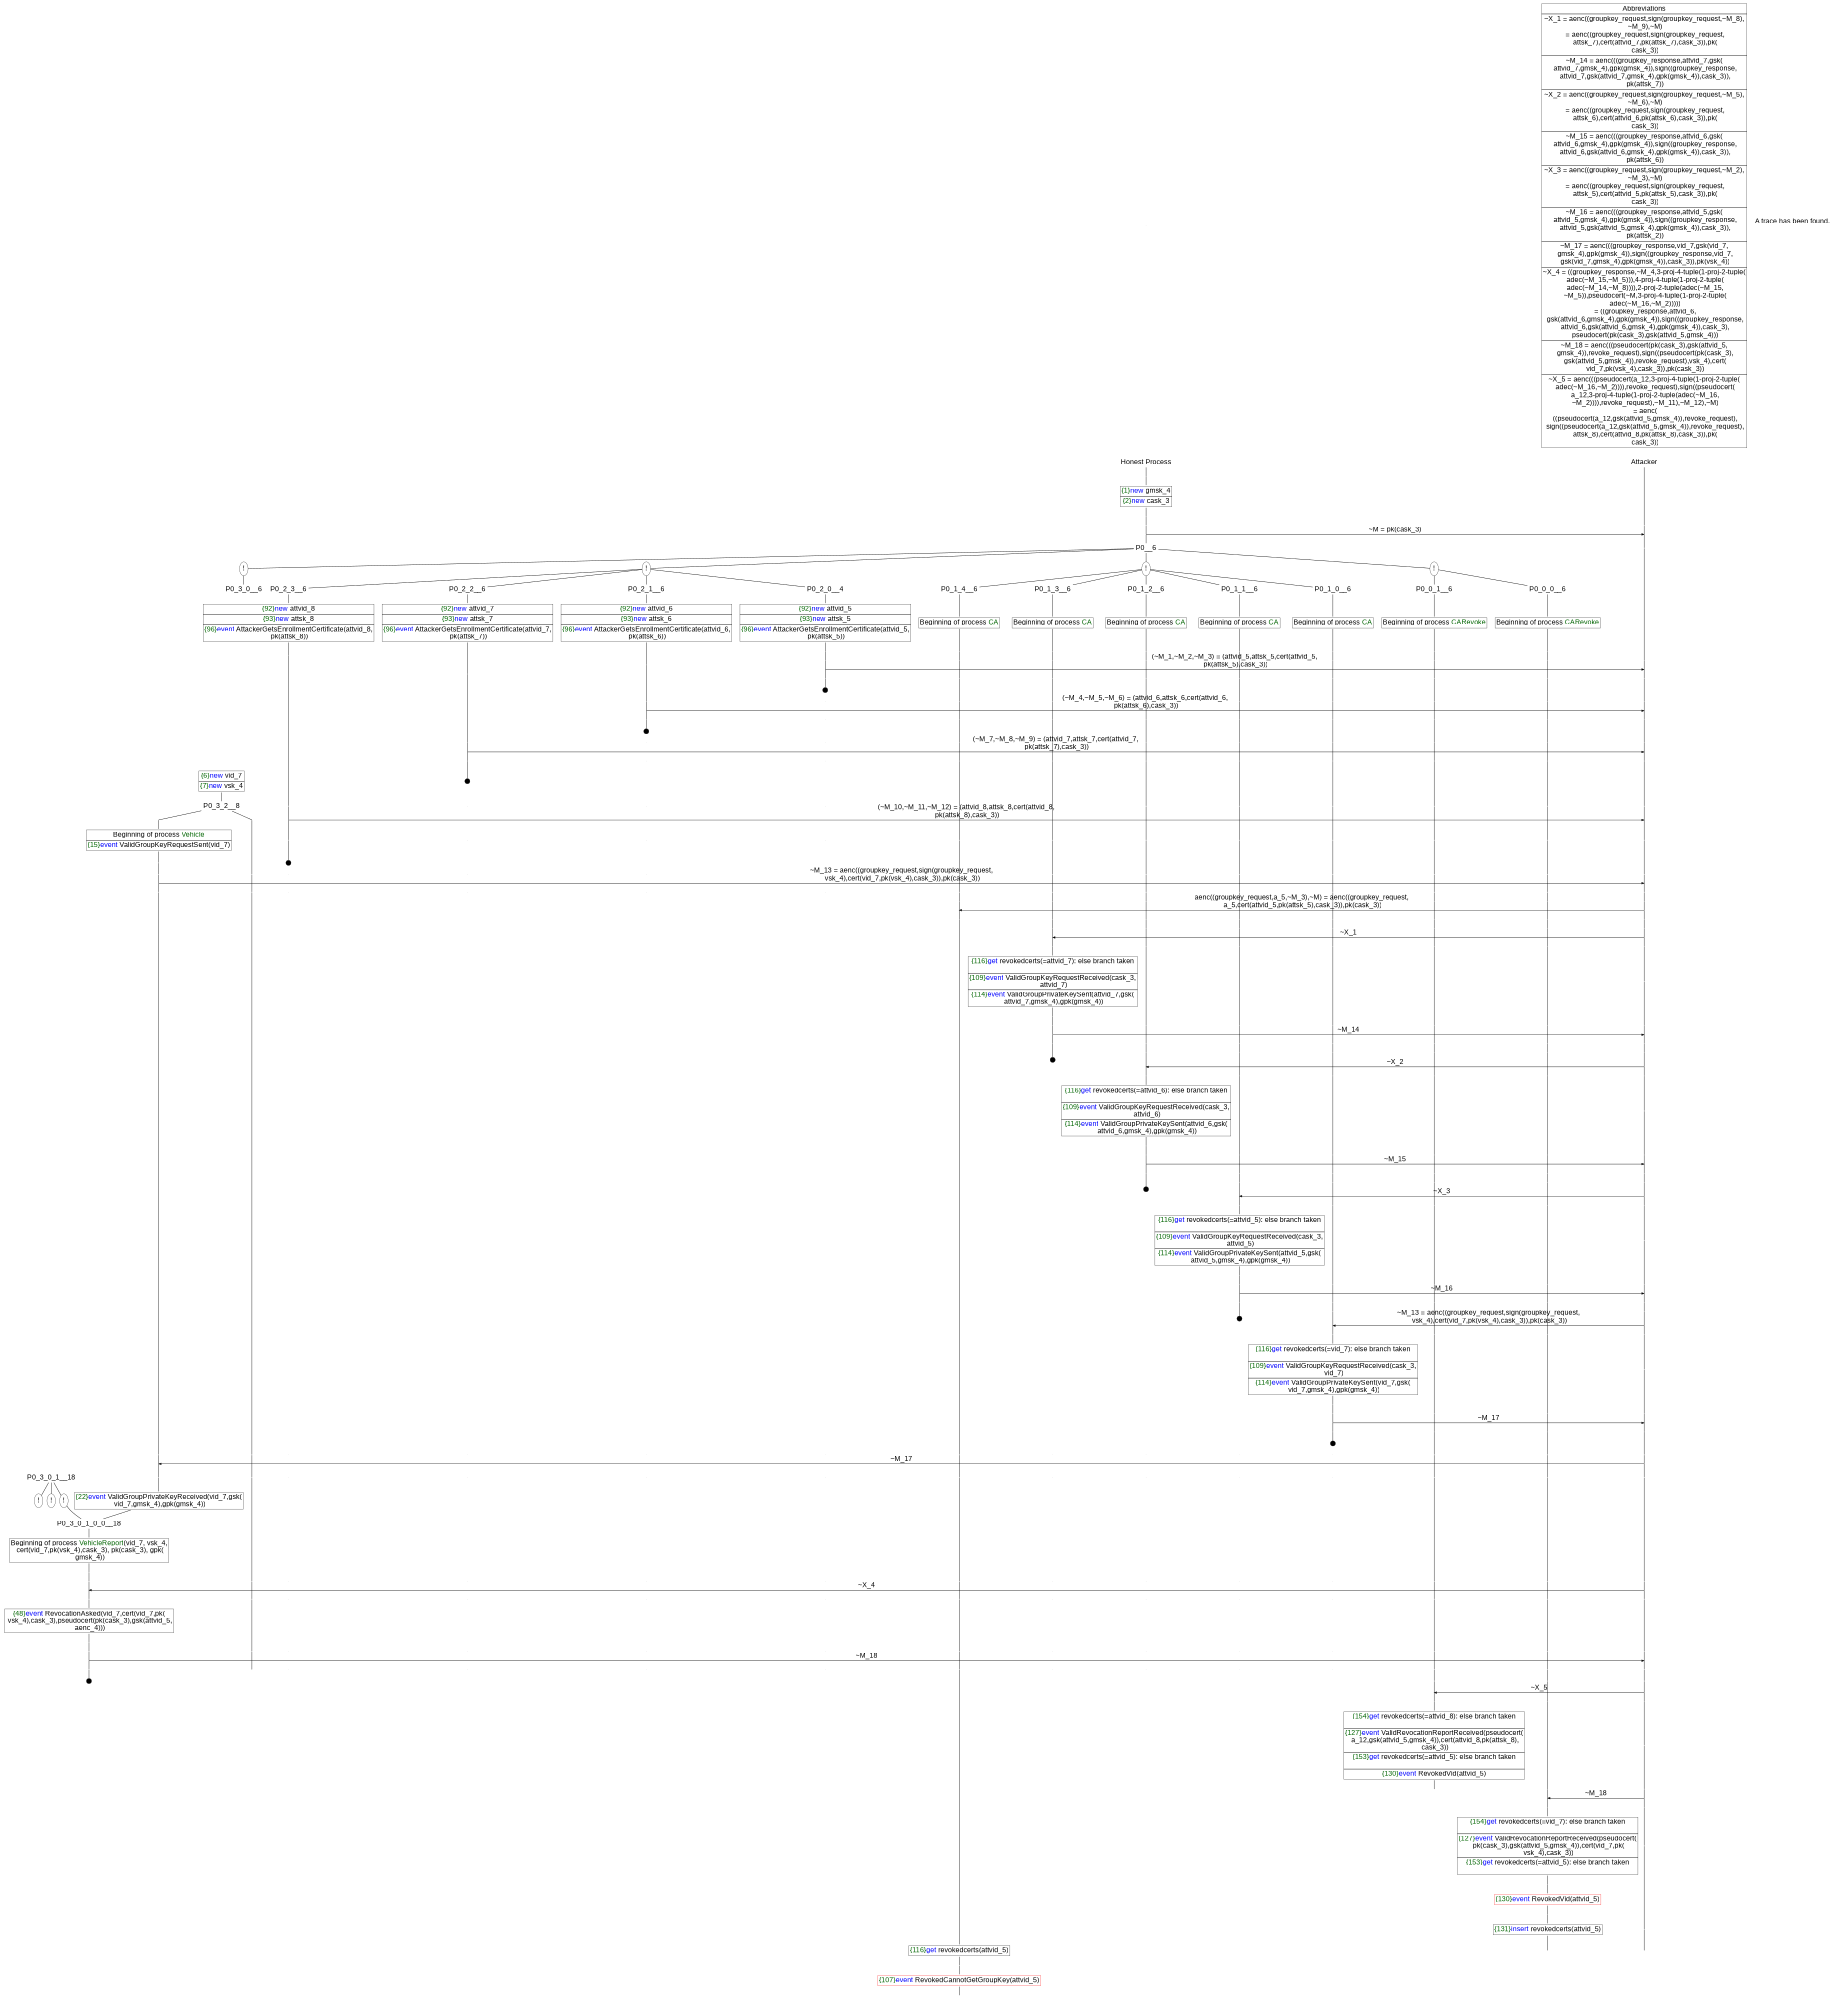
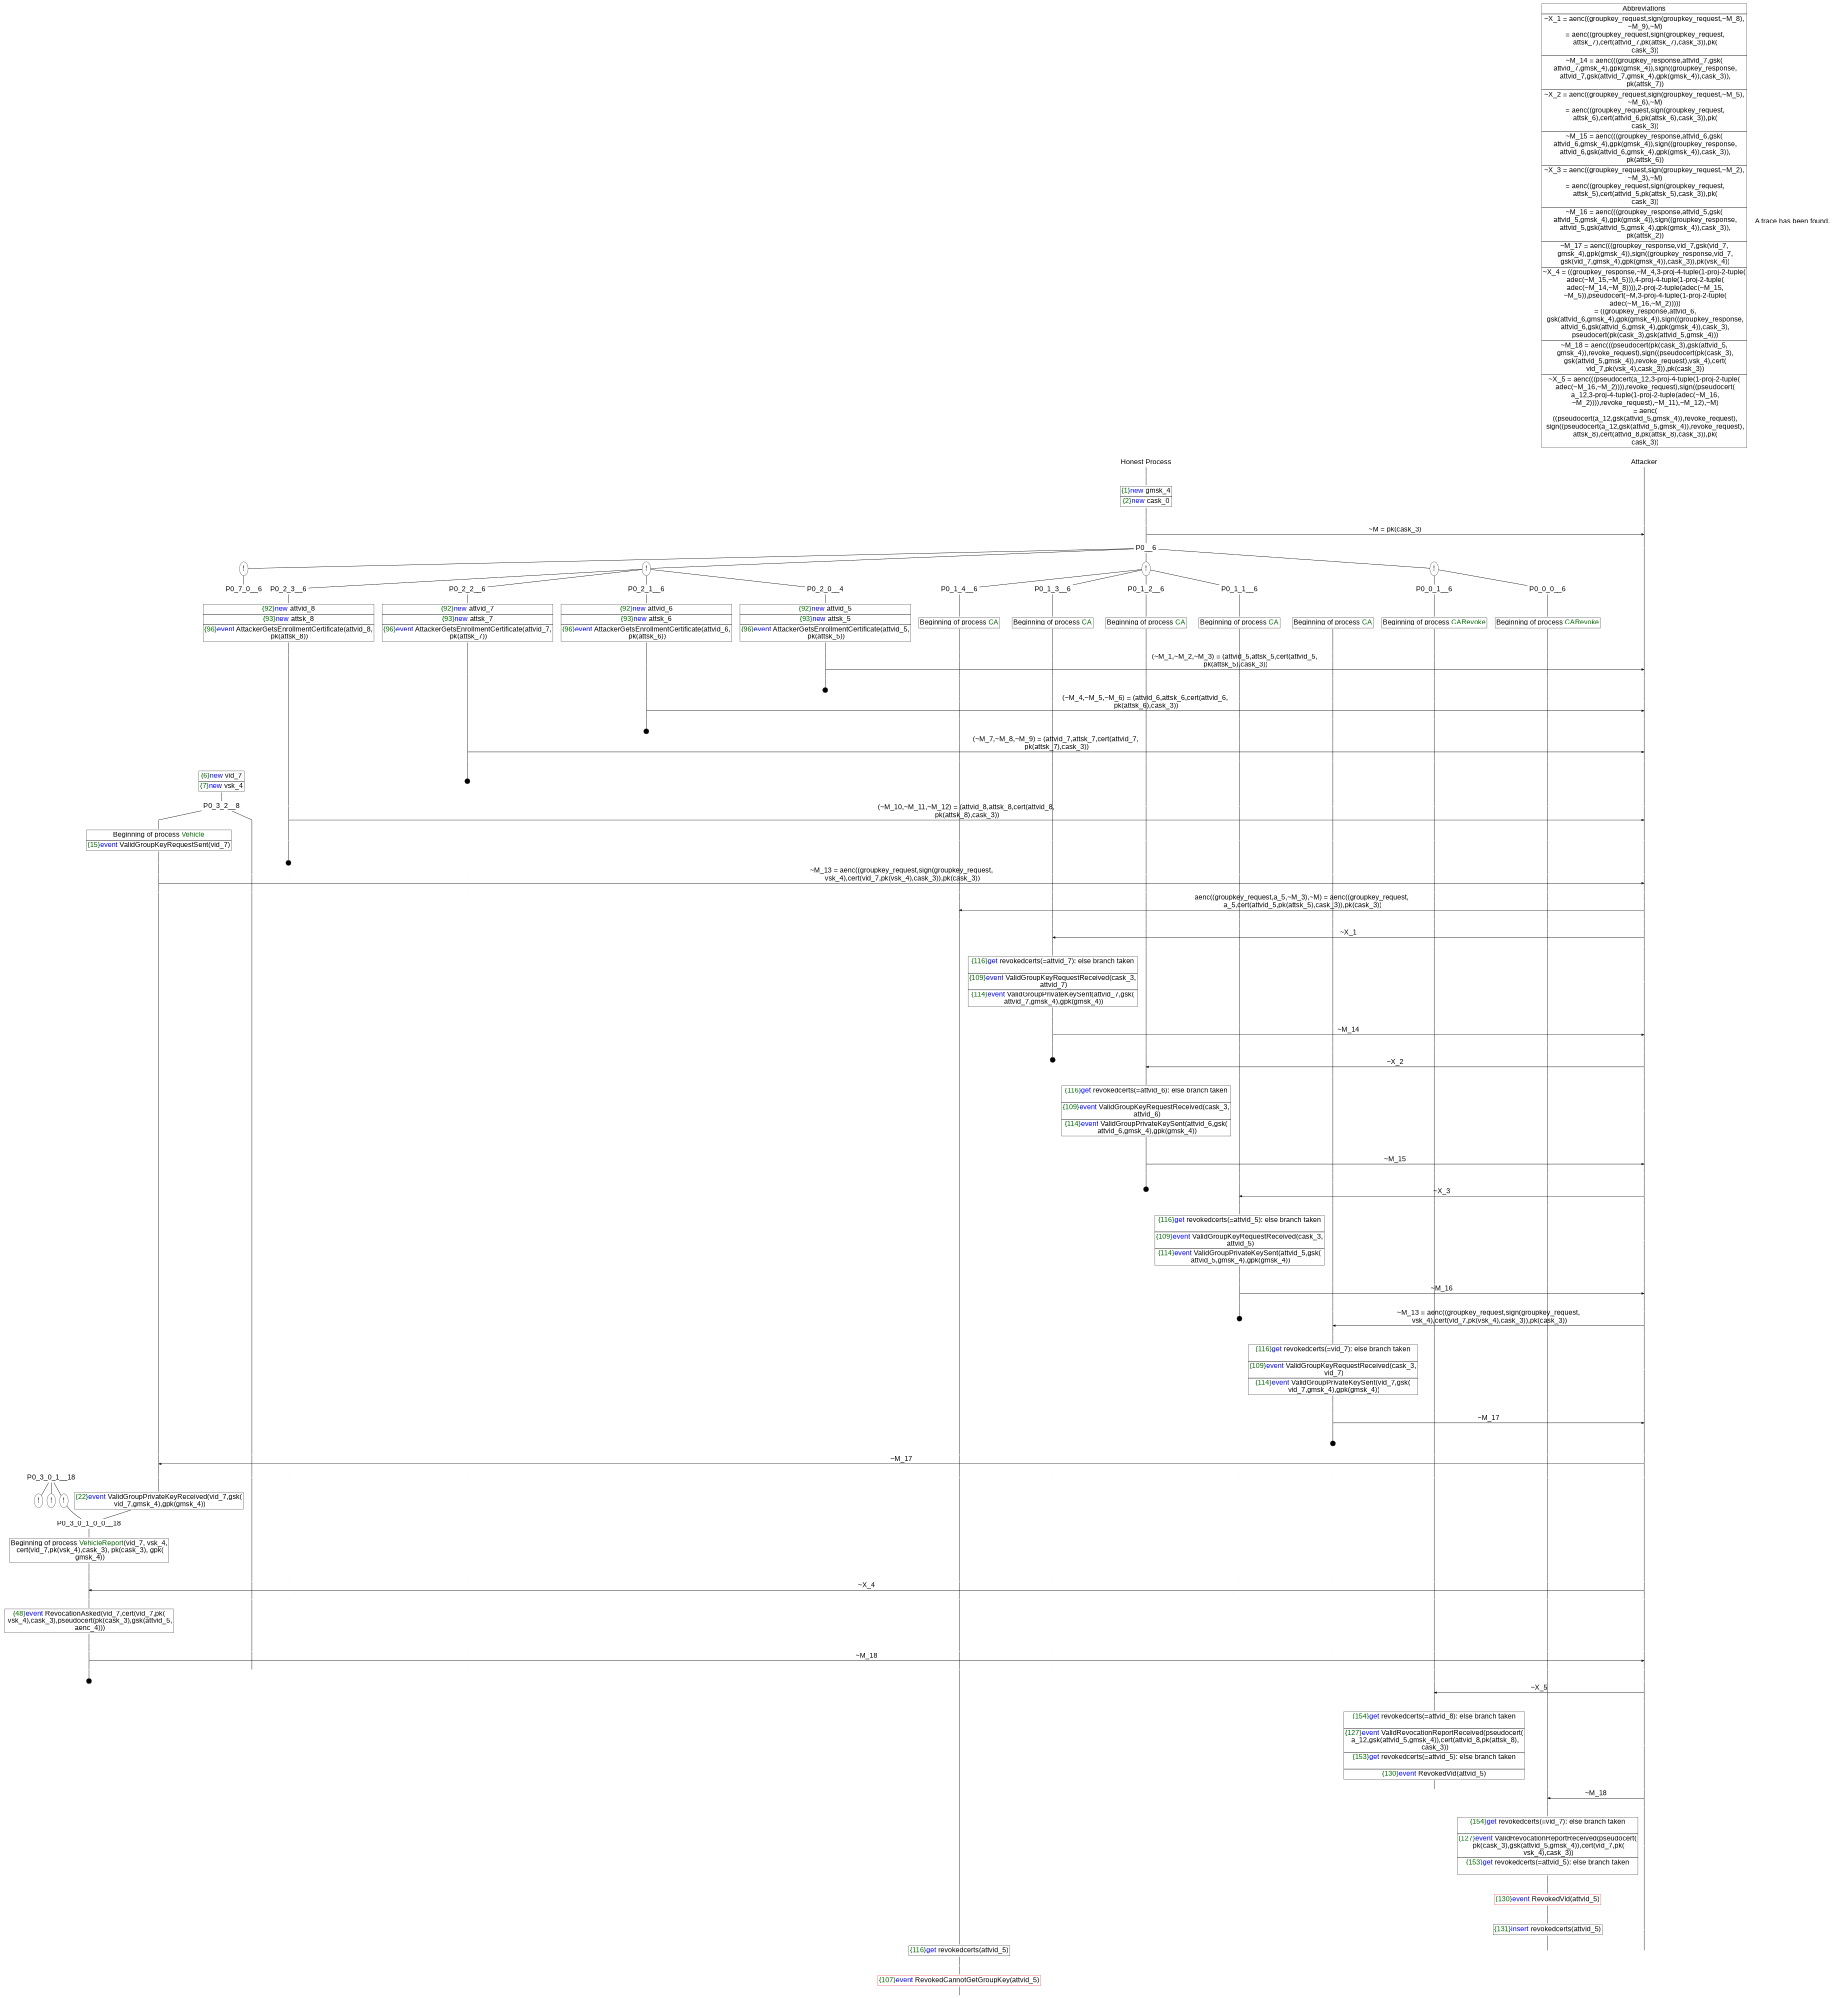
node "{1}": text "cask_3" -> "cask_0"
node "P0_3_0__6": label "P0_3_0__6" -> "P0_7_0__6"
node "P0_1_0__6": removed
